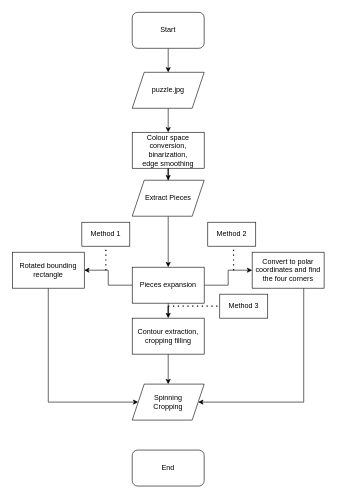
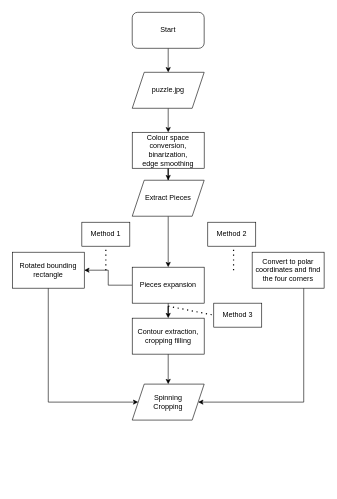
edge "Pieces expansion" -> "Convert to polar coordinates and find the four corners": removed
node "Method 3": moved (244, 306) -> (238, 315)
node "End": removed
